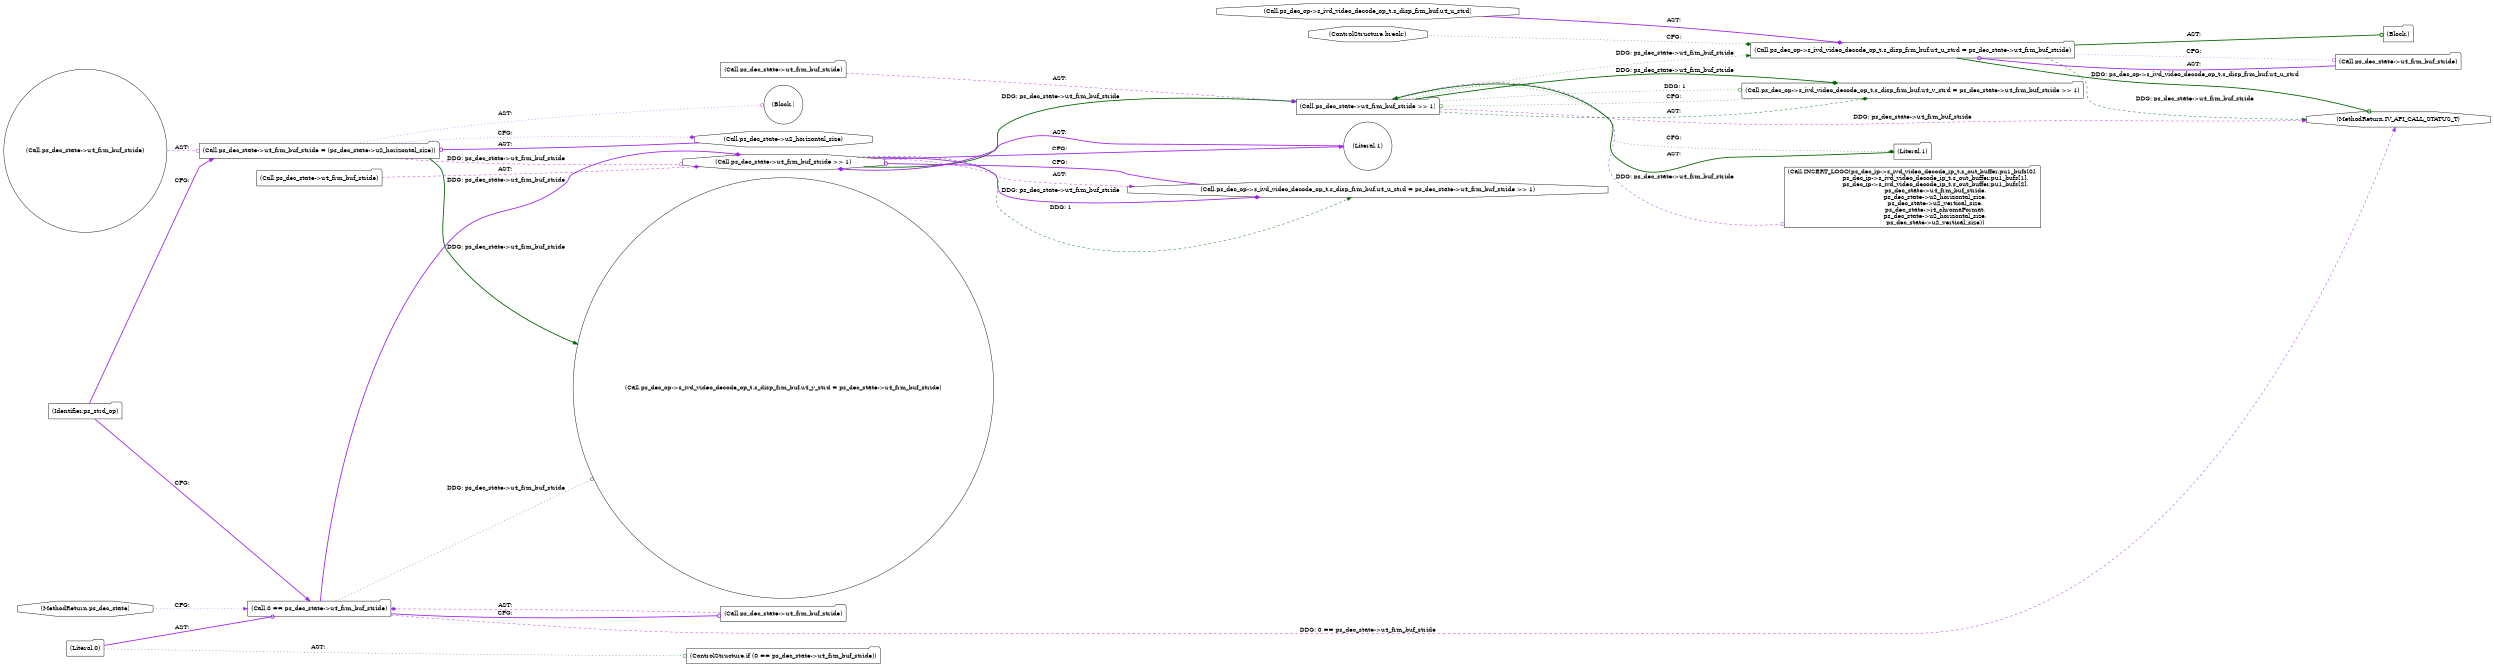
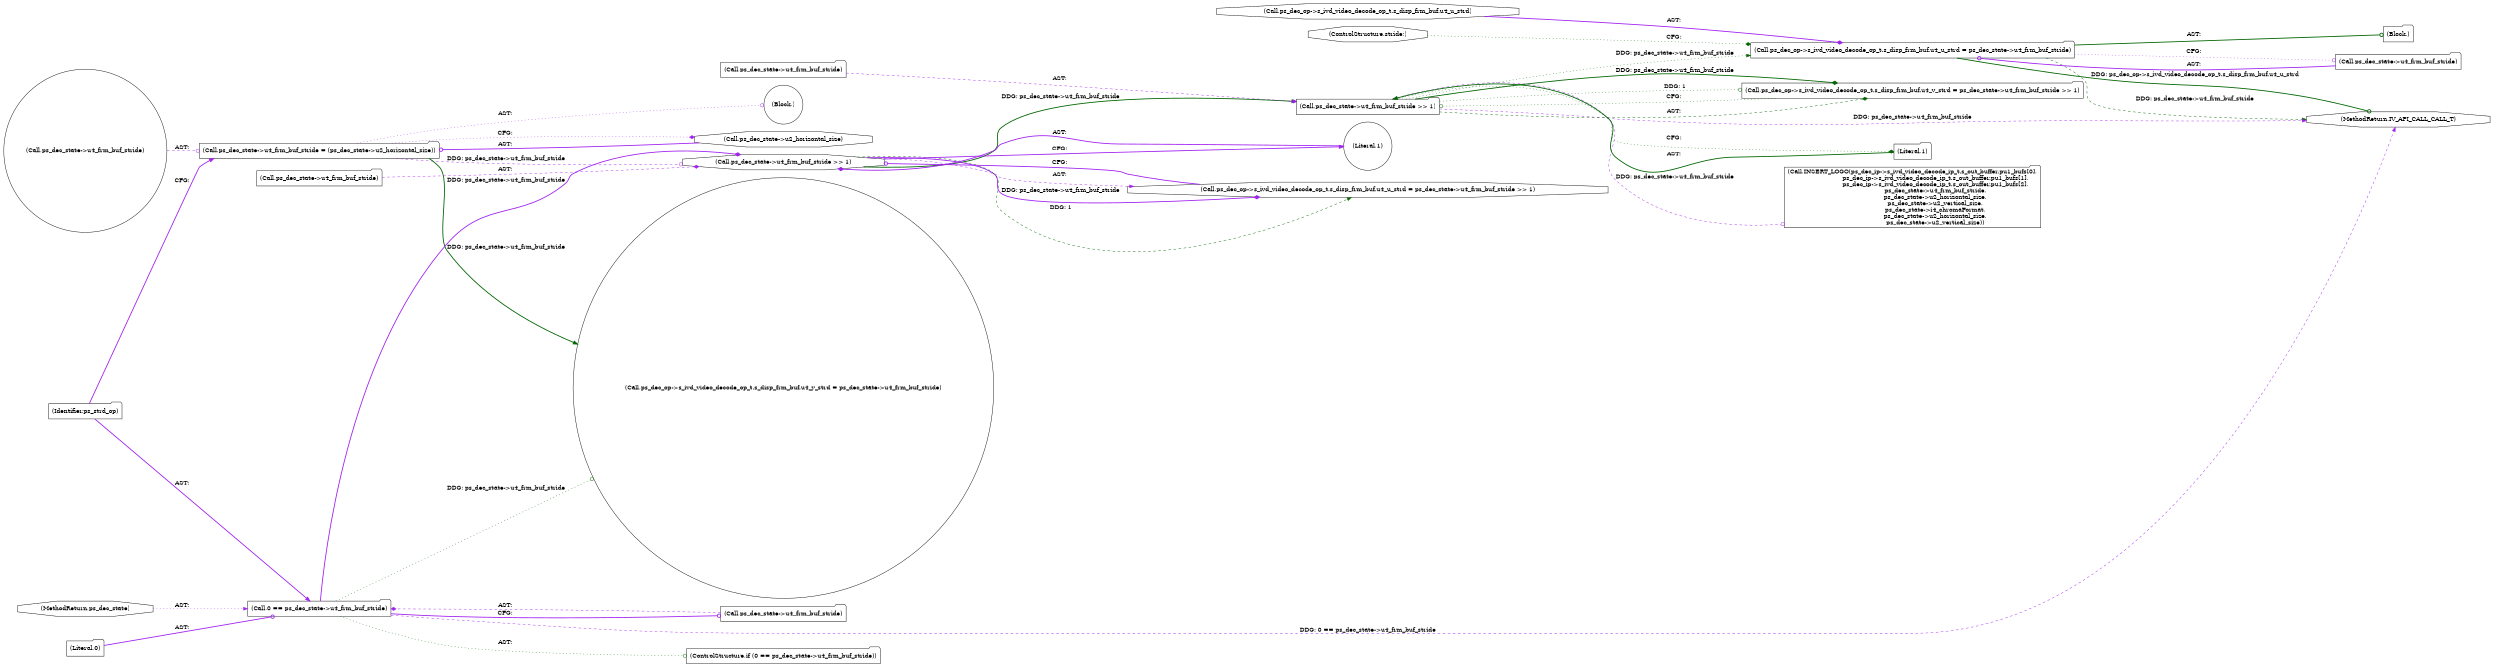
node "(ControlStructure,break;)": label "(ControlStructure,break;)" -> "(ControlStructure,stride;)"
node "(MethodReturn,IV_API_CALL_STATUS_T)": label "(MethodReturn,IV_API_CALL_STATUS_T)" -> "(MethodReturn,IV_API_CALL_CALL_T)"
edge "(Identifier,ps_strd_op)" -> "(Call,0 == ps_dec_state->u4_frm_buf_stride)": label "CFG: " -> "AST: "
edge "(MethodReturn,ps_dec_state)" -> "(Call,0 == ps_dec_state->u4_frm_buf_stride)": label "CFG: " -> "AST: "
edge "(Literal,0)" -> "(ControlStructure,if (0 == ps_dec_state->u4_frm_buf_stride))": now "(Call,0 == ps_dec_state->u4_frm_buf_stride)" -> "(ControlStructure,if (0 == ps_dec_state->u4_frm_buf_stride))"
